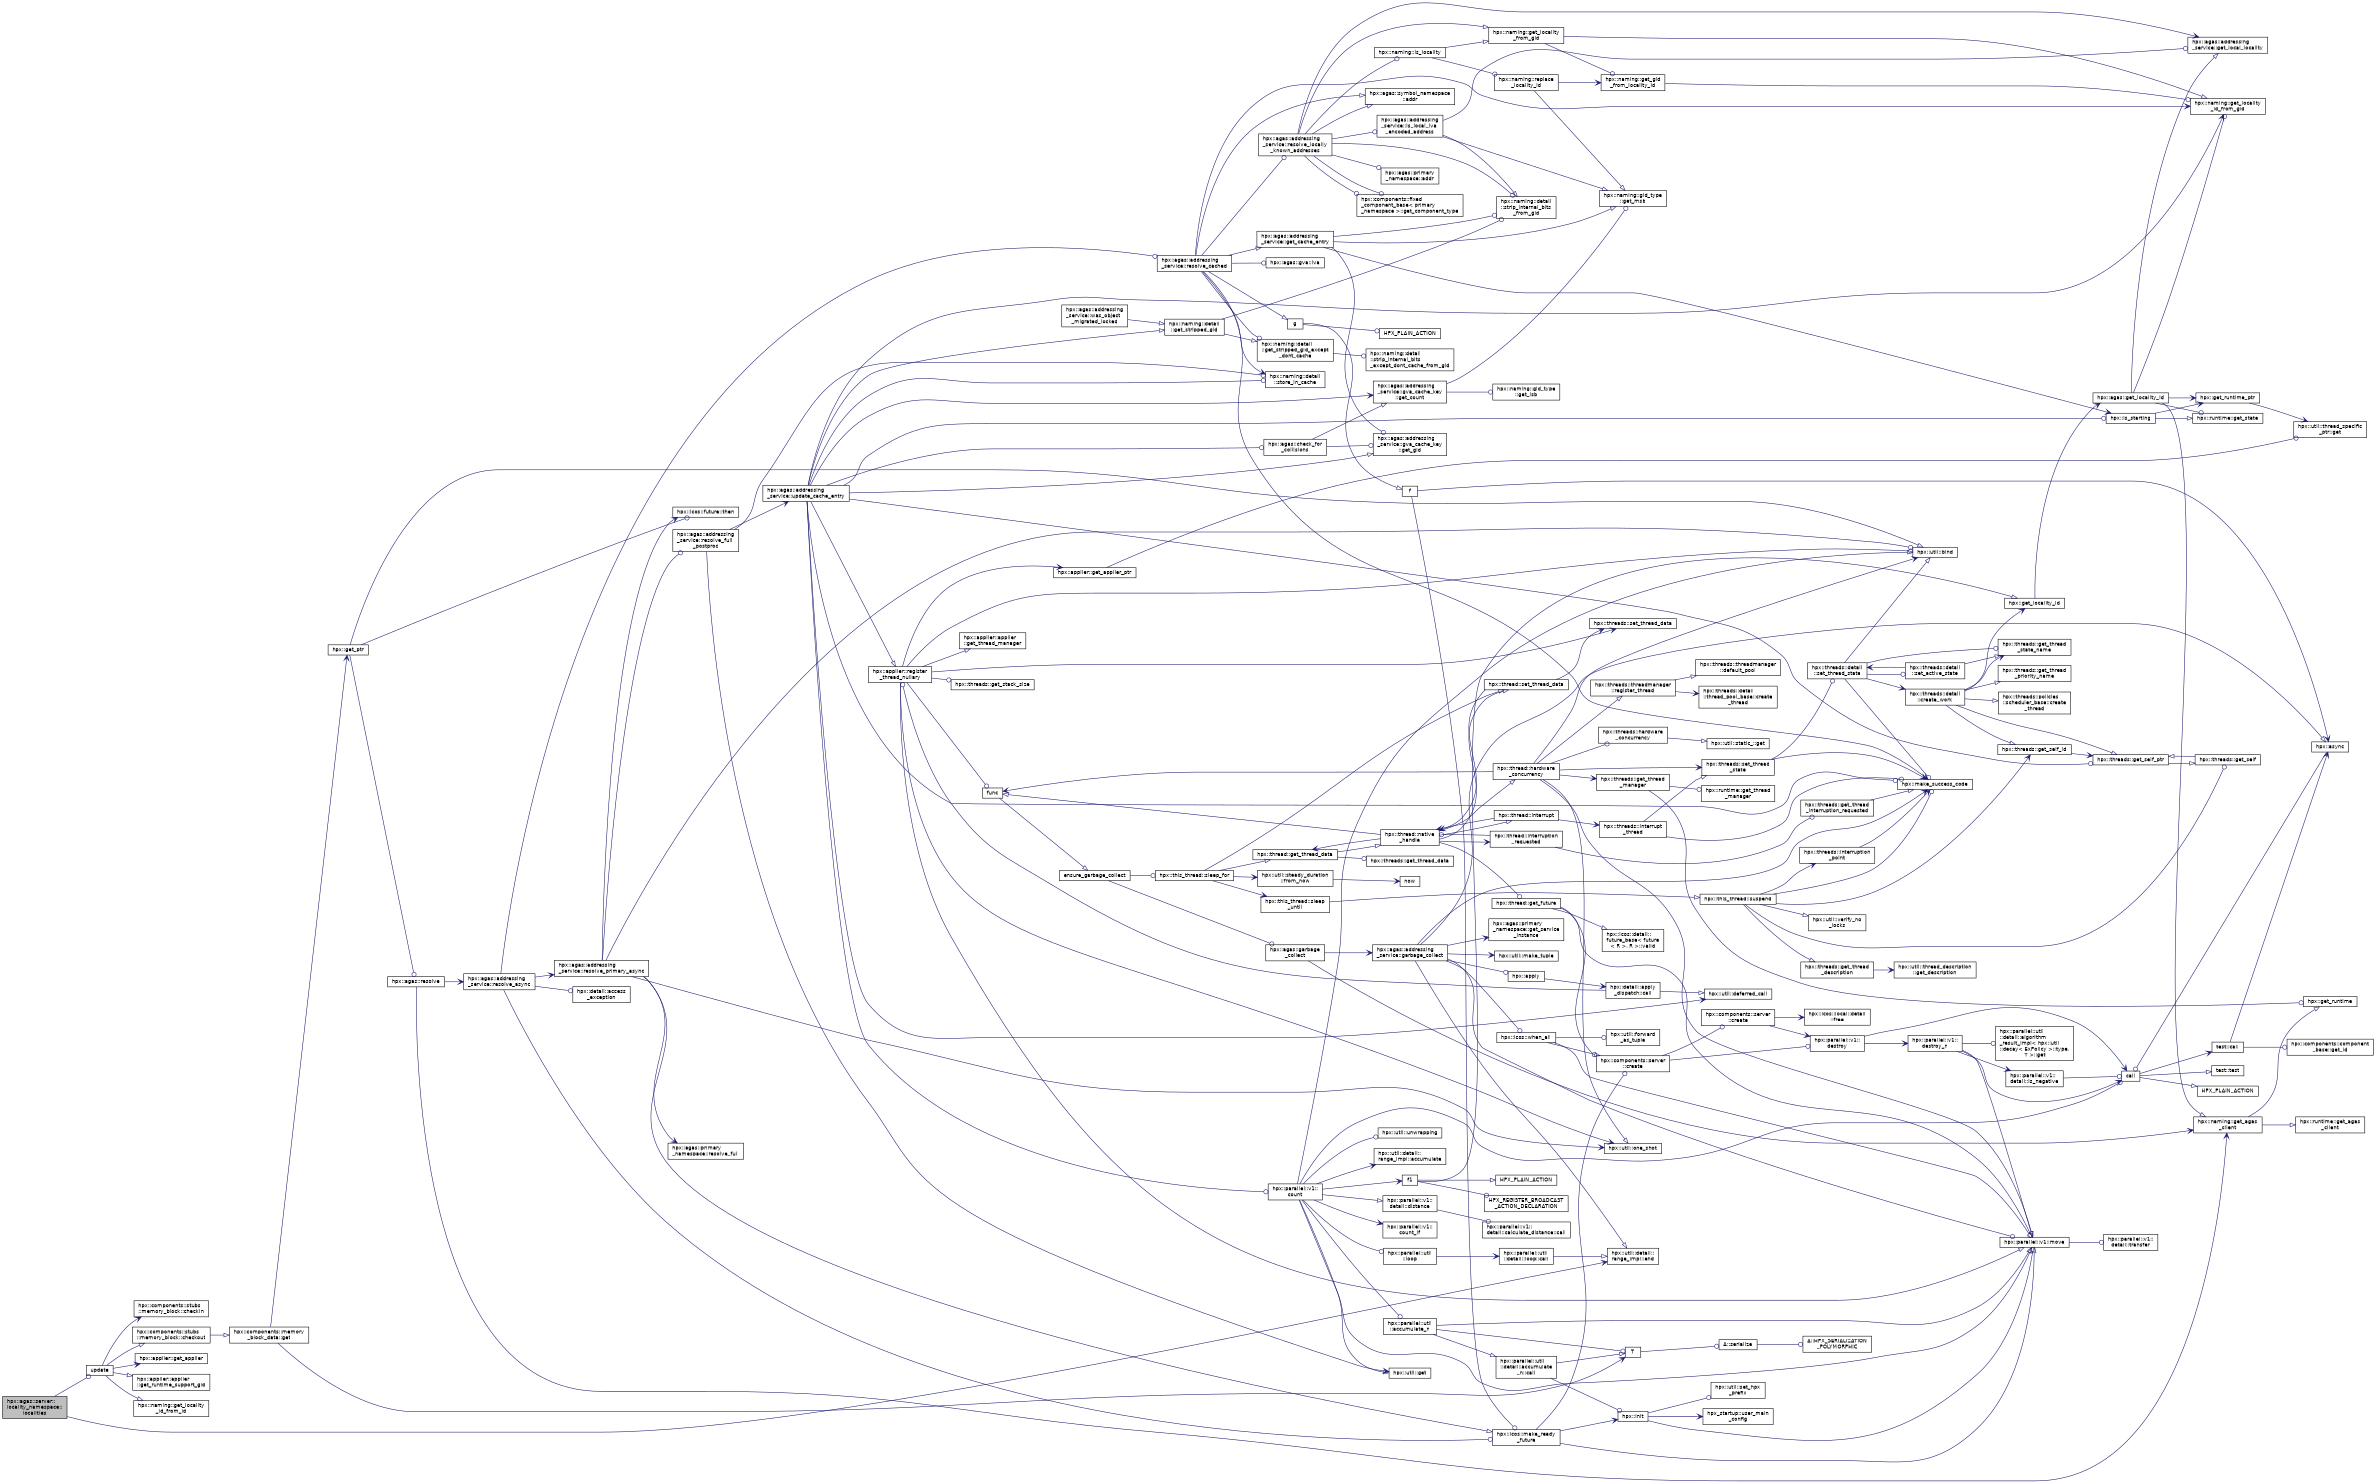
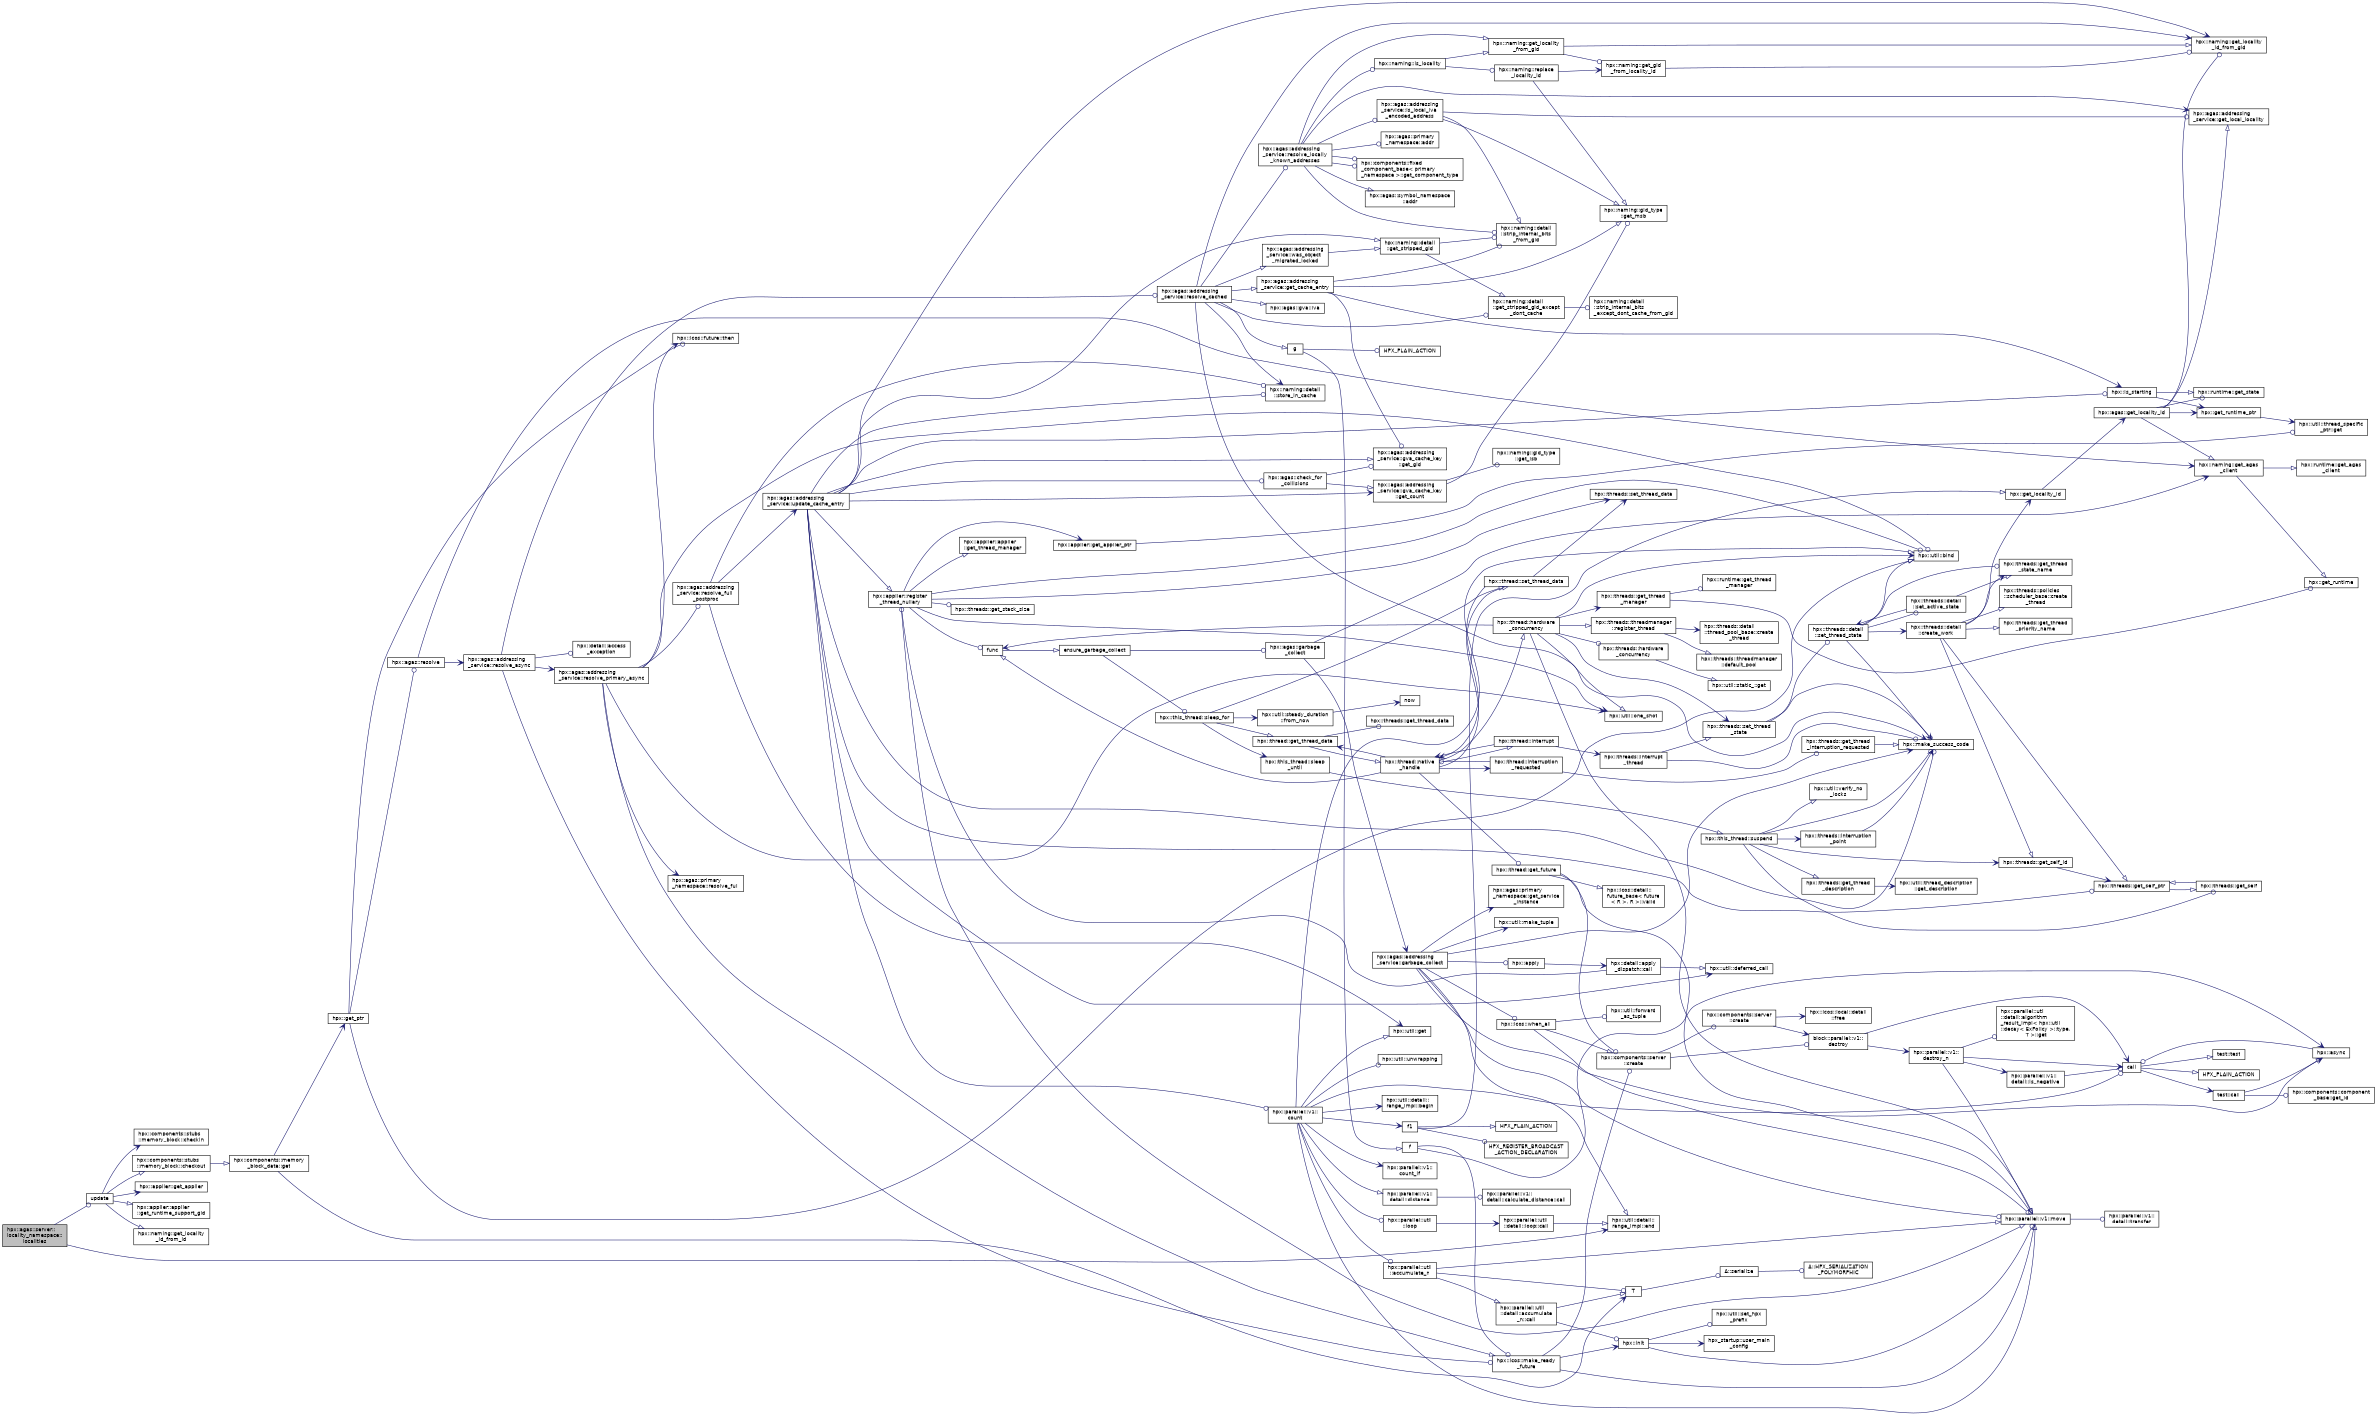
edge "hpx::agas::addressing _service::resolve_cached" -> "hpx::agas::symbol_namespace ::addr": now "hpx::agas::addressing _service::resolve_cached" -> "hpx::agas::addressing _service::was_object _migrated_locked"
edge "hpx::agas::addressing _service::resolve_cached" -> "hpx::agas::gva::lva": arrowhead odot -> onormal
node "hpx::parallel::v1:: destroy": label "hpx::parallel::v1:: destroy" -> "block::parallel::v1:: destroy"
node "hpx::util::detail:: range_impl::accumulate": label "hpx::util::detail:: range_impl::accumulate" -> "hpx::util::detail:: range_impl::begin"
